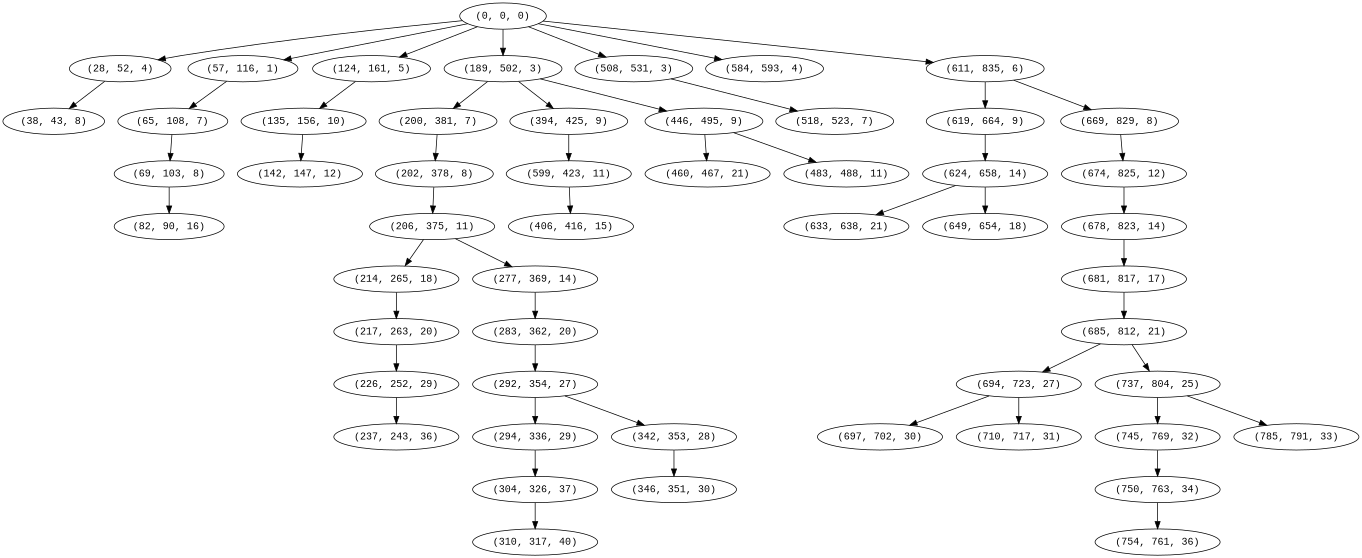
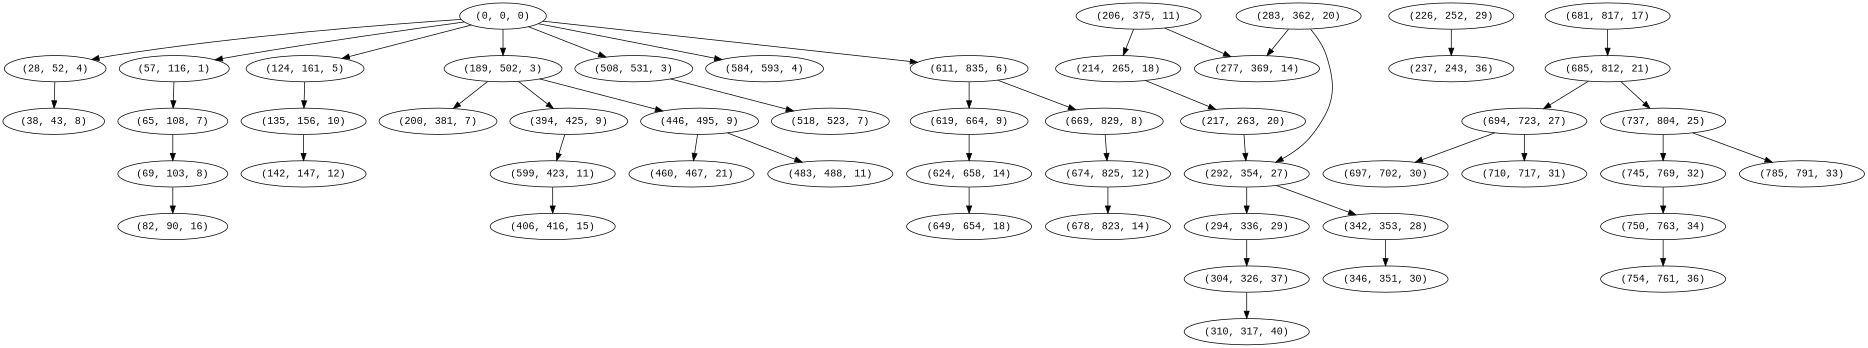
node "(202, 378, 8)": removed
node "(633, 638, 21)": removed
edge "(678, 823, 14)" -> "(681, 817, 17)": removed
edge "(277, 369, 14)" -> "(283, 362, 20)": reversed
edge "(217, 263, 20)" -> "(226, 252, 29)": now "(217, 263, 20)" -> "(292, 354, 27)"
